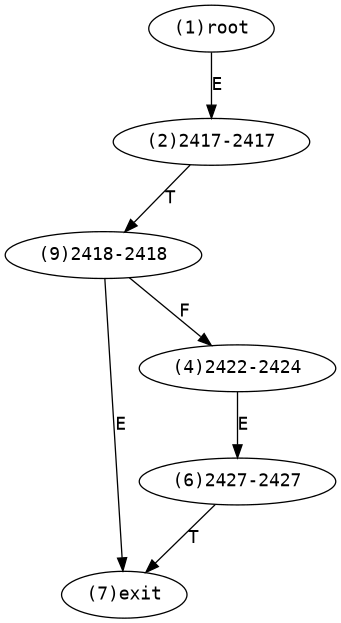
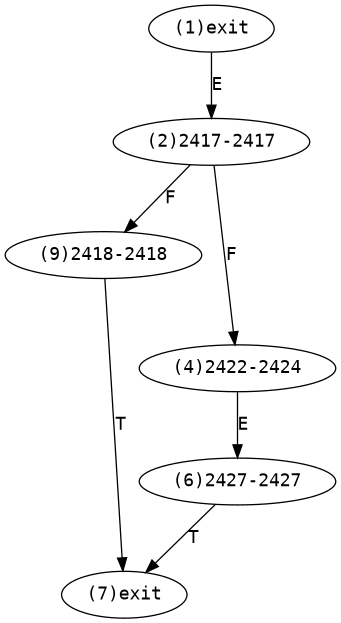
node "(1)root": label "(1)root" -> "(1)exit"
edge "(2)2417-2417" -> "(9)2418-2418": label "T" -> "F"
edge "(9)2418-2418" -> "(4)2422-2424": now "(2)2417-2417" -> "(4)2422-2424"
edge "(9)2418-2418" -> "(7)exit": label "E" -> "T"
